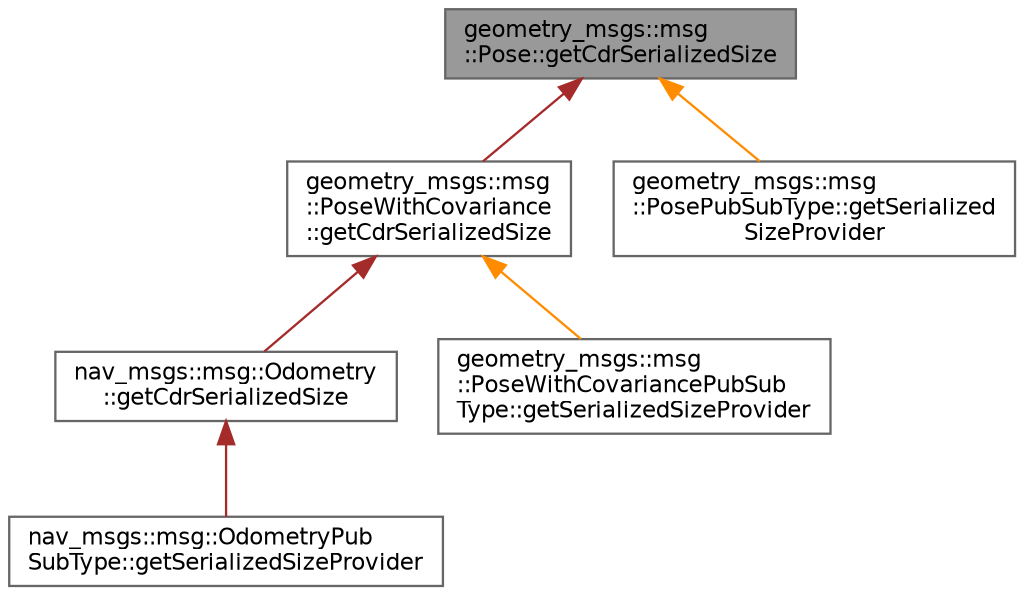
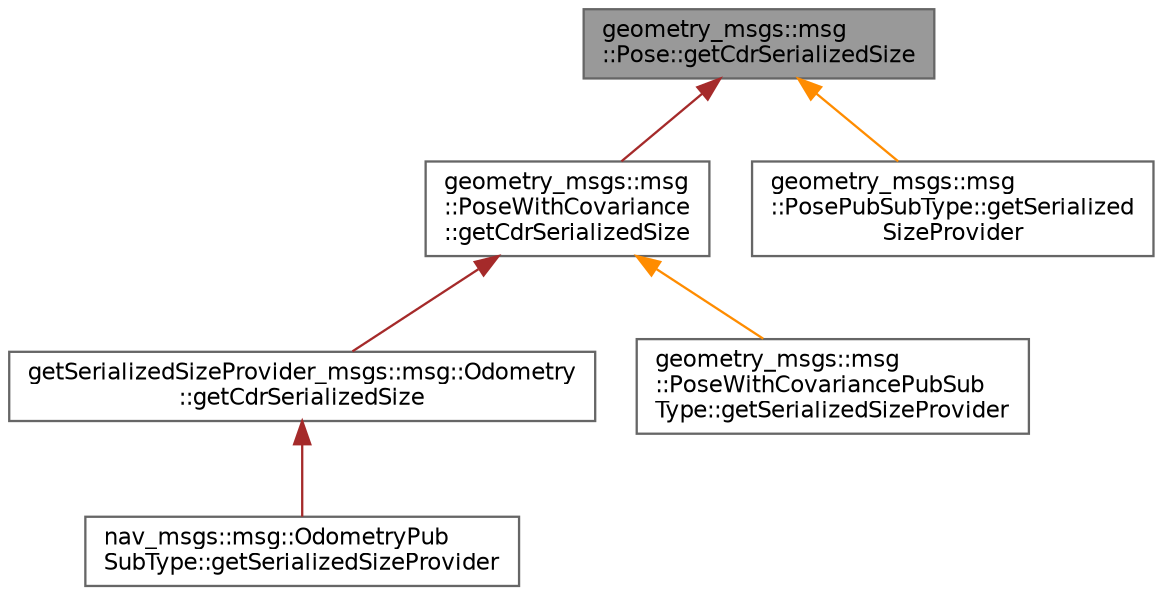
node "nav_msgs::msg::Odometry ::getCdrSerializedSize": label "nav_msgs::msg::Odometry ::getCdrSerializedSize" -> "getSerializedSizeProvider_msgs::msg::Odometry ::getCdrSerializedSize"
